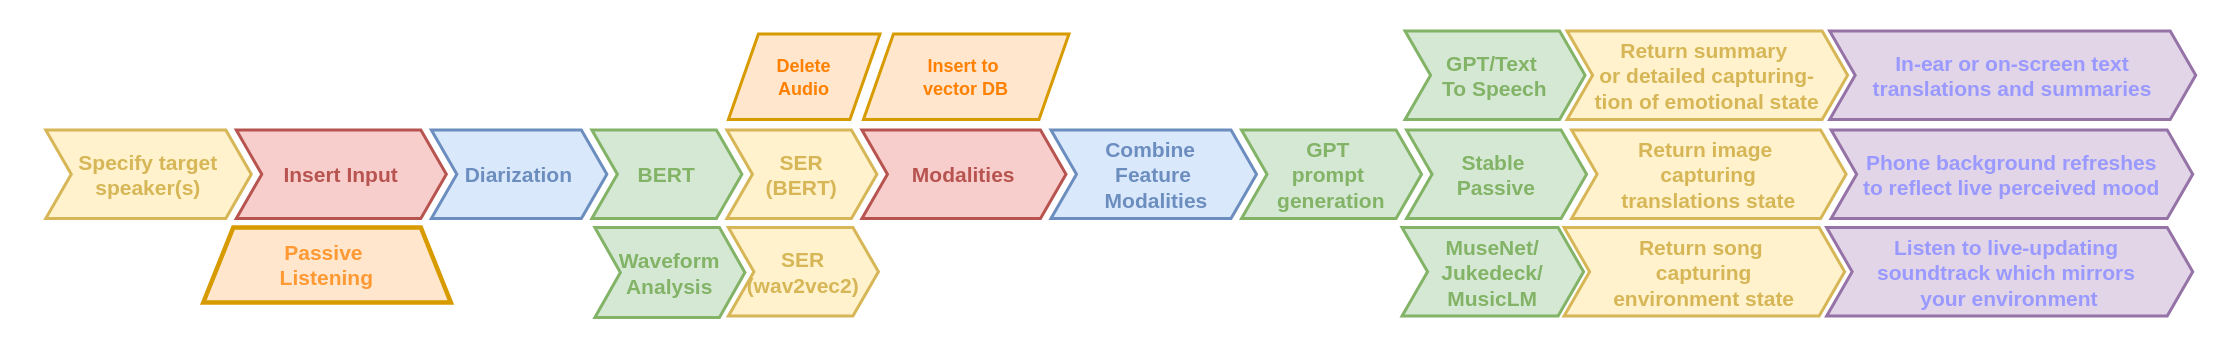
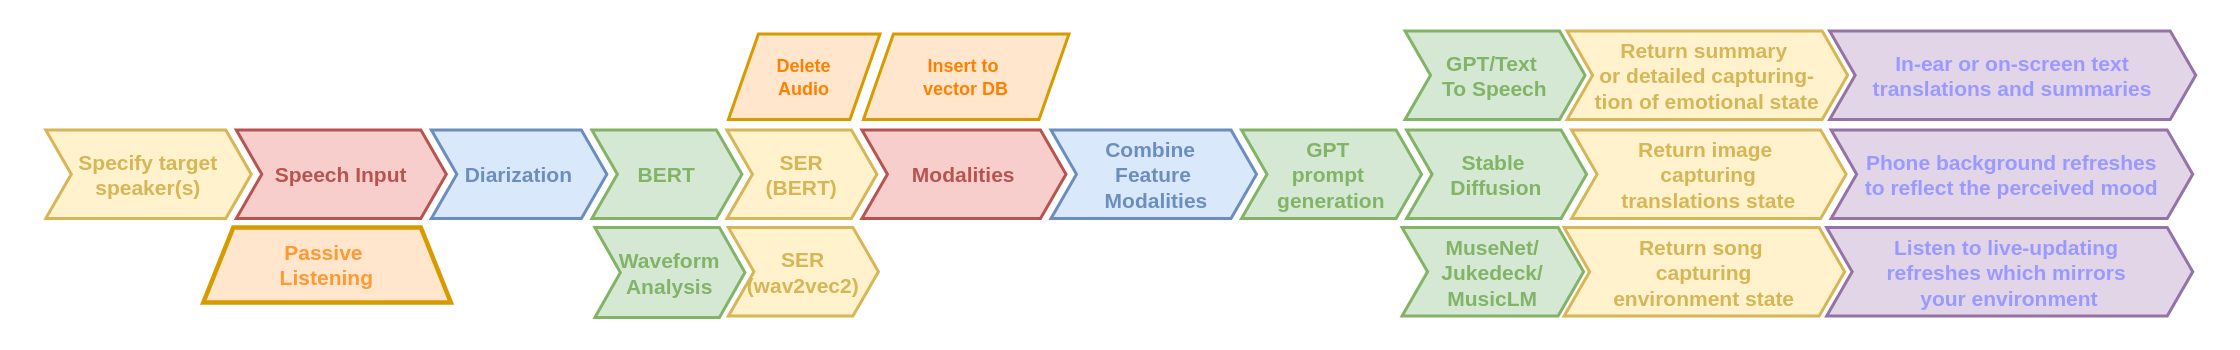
node "Stable Passive": label "Stable Passive" -> "Stable Diffusion"
node "Phone background refreshes to reflect live perceived mood": label "Phone background refreshes to reflect live perceived mood" -> "Phone background refreshes to reflect the perceived mood"
node "Insert Input": label "Insert Input" -> "Speech Input"
node "Listen to live-updating soundtrack which mirrors your environment": label "Listen to live-updating soundtrack which mirrors your environment" -> "Listen to live-updating refreshes which mirrors your environment"
